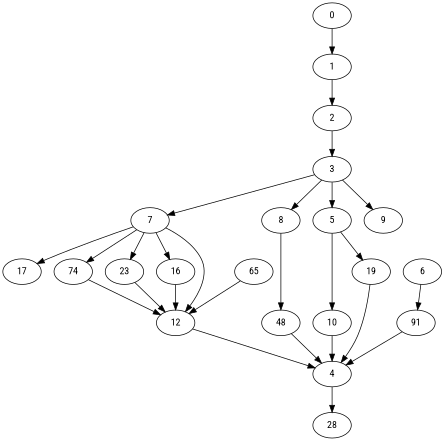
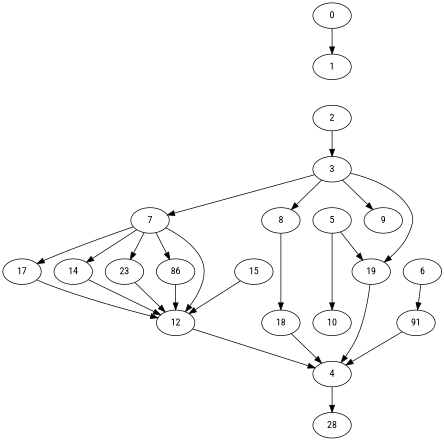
edge "1" -> "2": removed
edge "3" -> "5": now "3" -> "19"
node "74": label "74" -> "14"
node "16": label "16" -> "86"
node "65": label "65" -> "15"
edge "17" -> "12": added
node "48": label "48" -> "18"
edge "10" -> "4": removed
